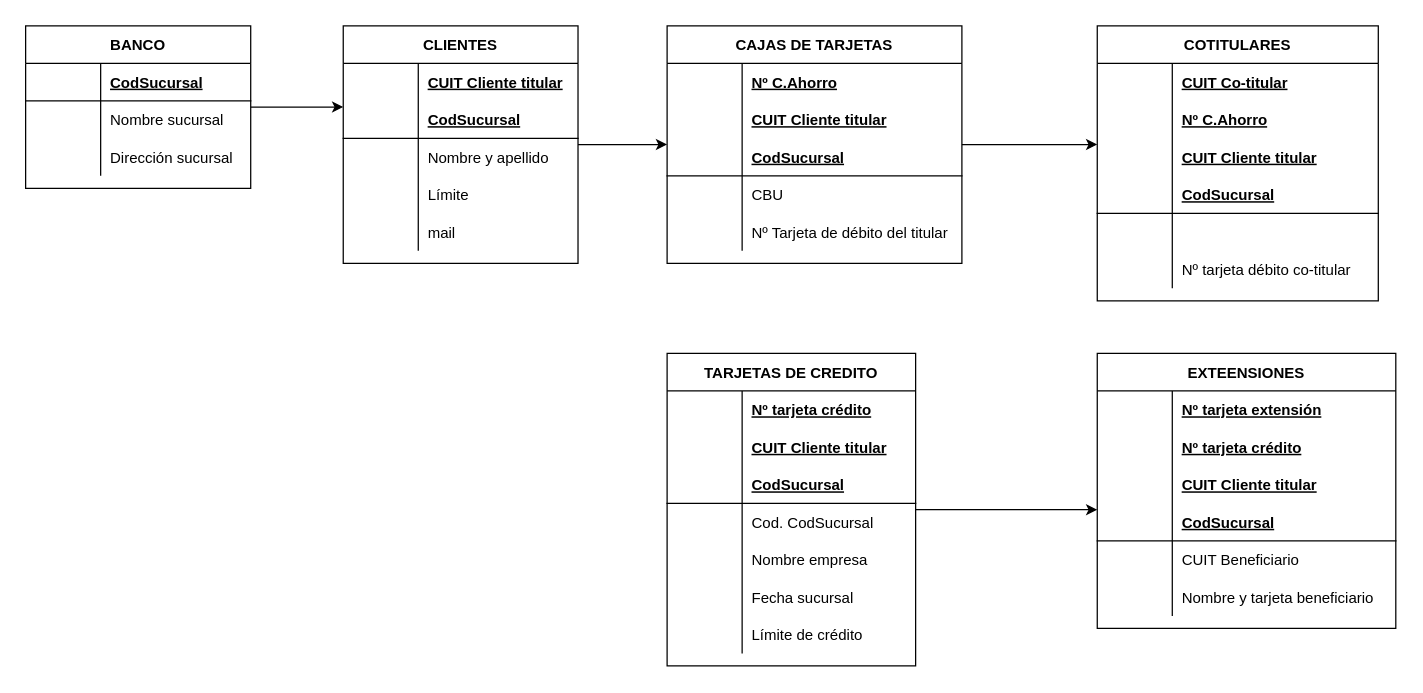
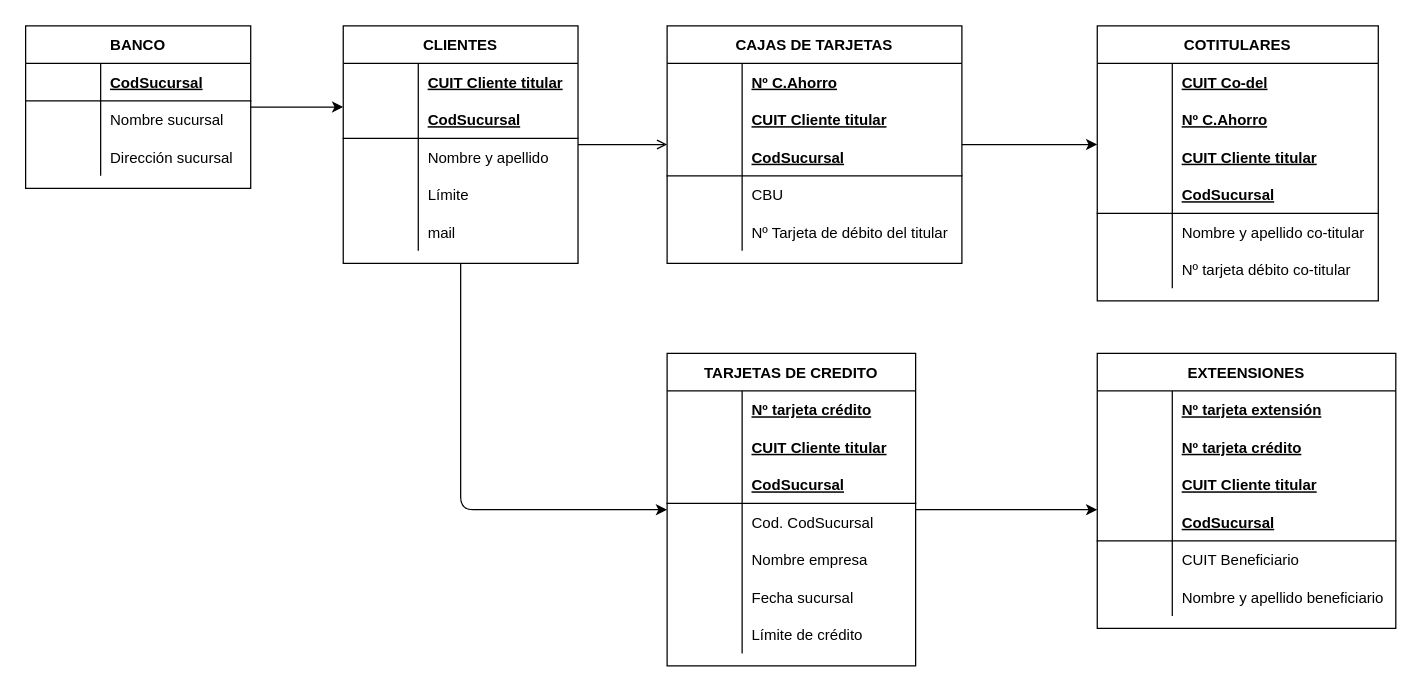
node "CUIT Co-titular": label "CUIT Co-titular" -> "CUIT Co-del"
edge "CLIENTES" -> "CAJAS DE TARJETAS": arrowhead classic -> open
node "Nombre y apellido co-titular": added
edge "CLIENTES" -> "TARJETAS DE CREDITO": added
node "Nombre y tarjeta beneficiario": label "Nombre y tarjeta beneficiario" -> "Nombre y apellido beneficiario"
